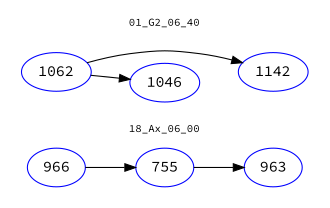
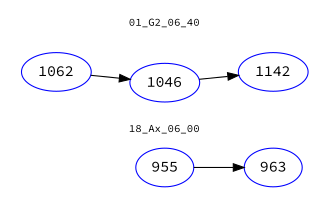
edge "1062" -> "1142": now "1046" -> "1142"
node "966": removed
node "755": label "755" -> "955"
